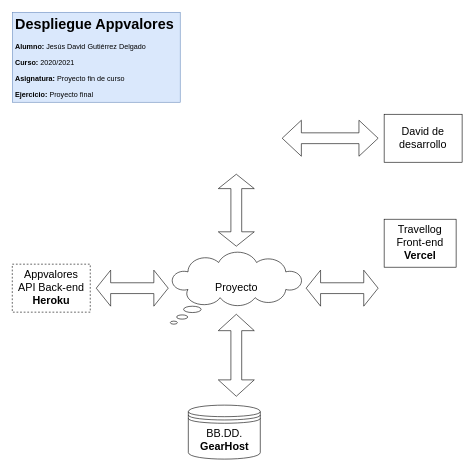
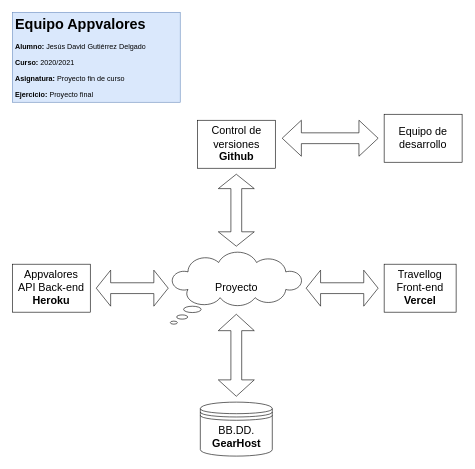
node "Despliegue AppvaloresAlumno: Jesús David Gutiérrez Delgado Curso: 2020/2021 Asignatura: Proyecto fin de curso Ejercicio: Proyecto final": label "Despliegue AppvaloresAlumno: Jesús David Gutiérrez Delgado Curso: 2020/2021 Asignatura: Proyecto fin de curso Ejercicio: Proyecto final" -> "Equipo AppvaloresAlumno: Jesús David Gutiérrez Delgado Curso: 2020/2021 Asignatura: Proyecto fin de curso Ejercicio: Proyecto final"
node "David de desarrollo": label "David de desarrollo" -> "Equipo de desarrollo"
node "Control de versiones Github": added
node "Travellog Front-end Vercel": moved (420, 243) -> (420, 288)
node "Appvalores API Back-end Heroku": style dashed -> solid
node "BB.DD. GearHost": moved (224, 432) -> (236, 429)
